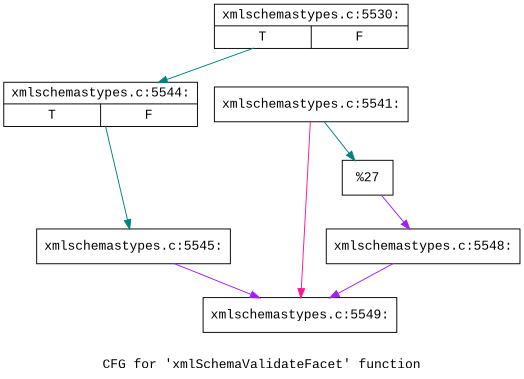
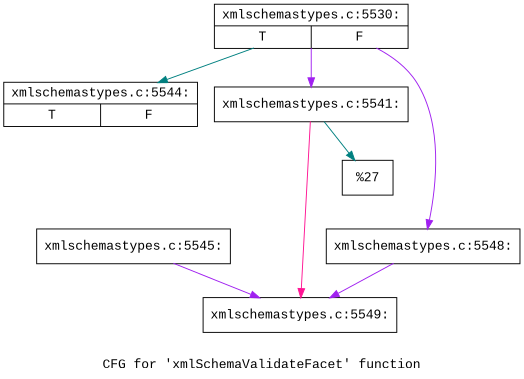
edge "xmlschemastypes.c:5530:" -> "xmlschemastypes.c:5541:": added
edge "xmlschemastypes.c:5544:" -> "xmlschemastypes.c:5545:": removed
edge "%27" -> "xmlschemastypes.c:5548:": now "xmlschemastypes.c:5530:" -> "xmlschemastypes.c:5548:"
